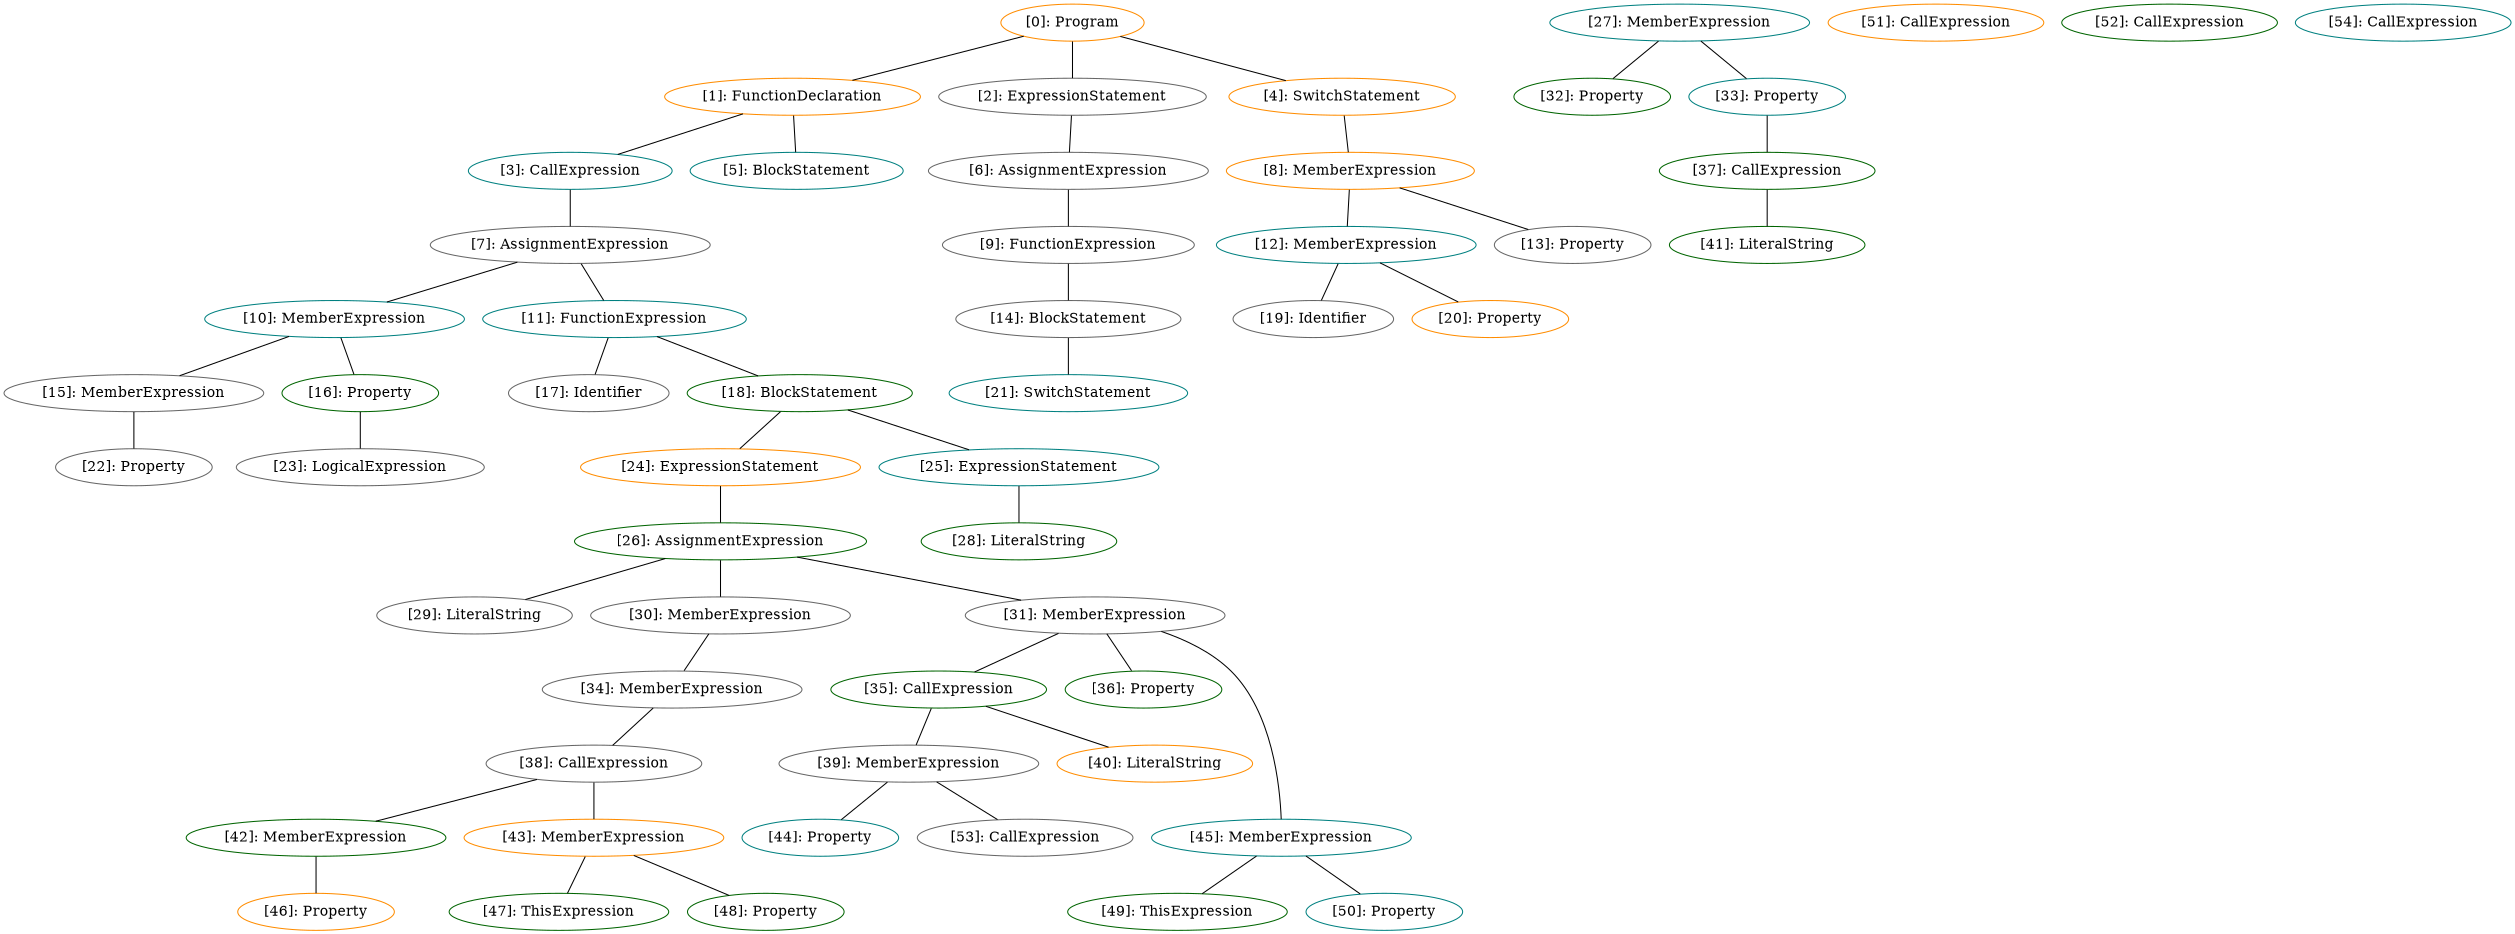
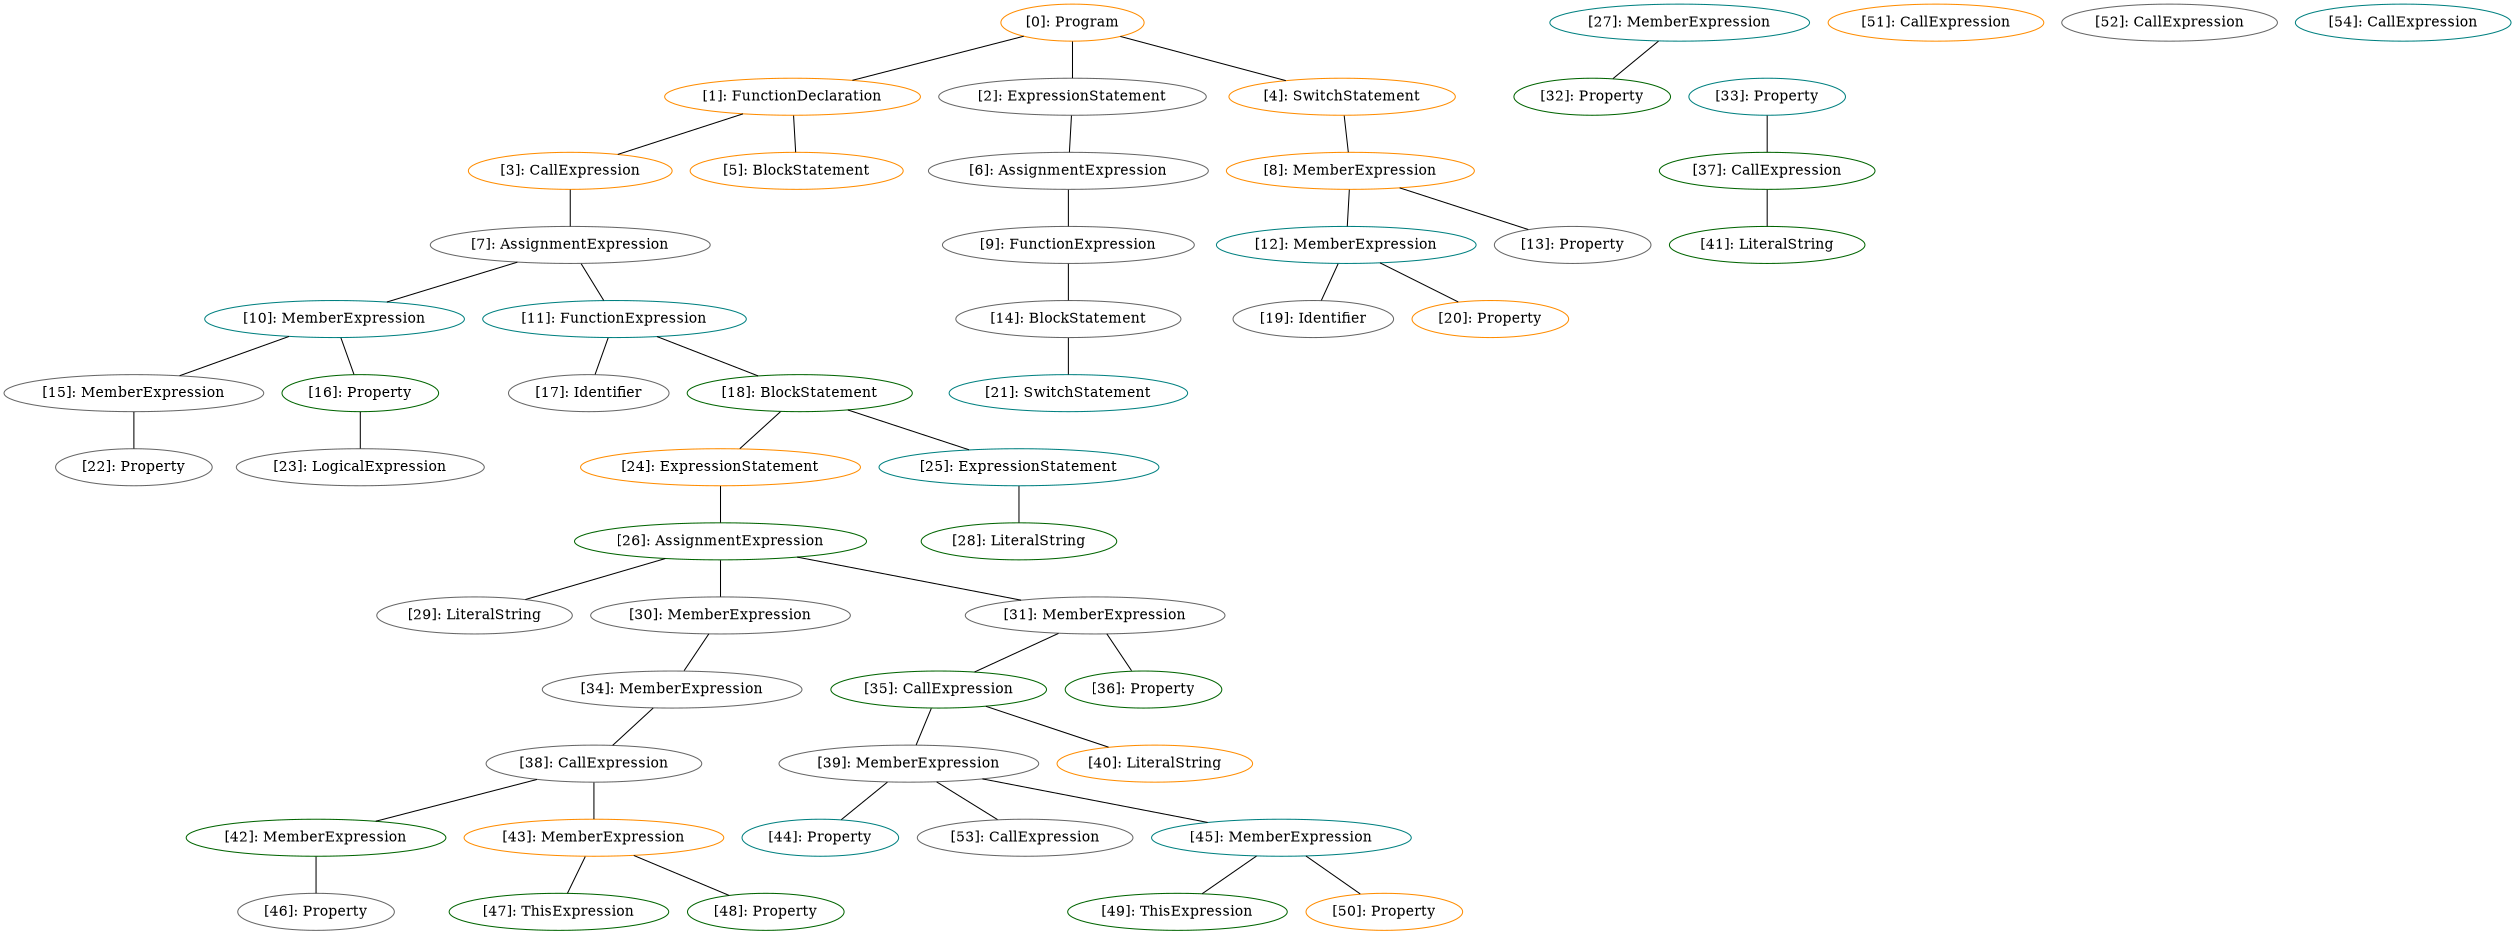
node "[52]: CallExpression": color darkgreen -> gray40
edge "[27]: MemberExpression" -- "[33]: Property": removed
node "[3]: CallExpression": color teal -> darkorange
node "[5]: BlockStatement": color teal -> darkorange
edge "[31]: MemberExpression" -- "[45]: MemberExpression": now "[39]: MemberExpression" -- "[45]: MemberExpression"
node "[46]: Property": color darkorange -> gray40
node "[50]: Property": color teal -> darkorange
